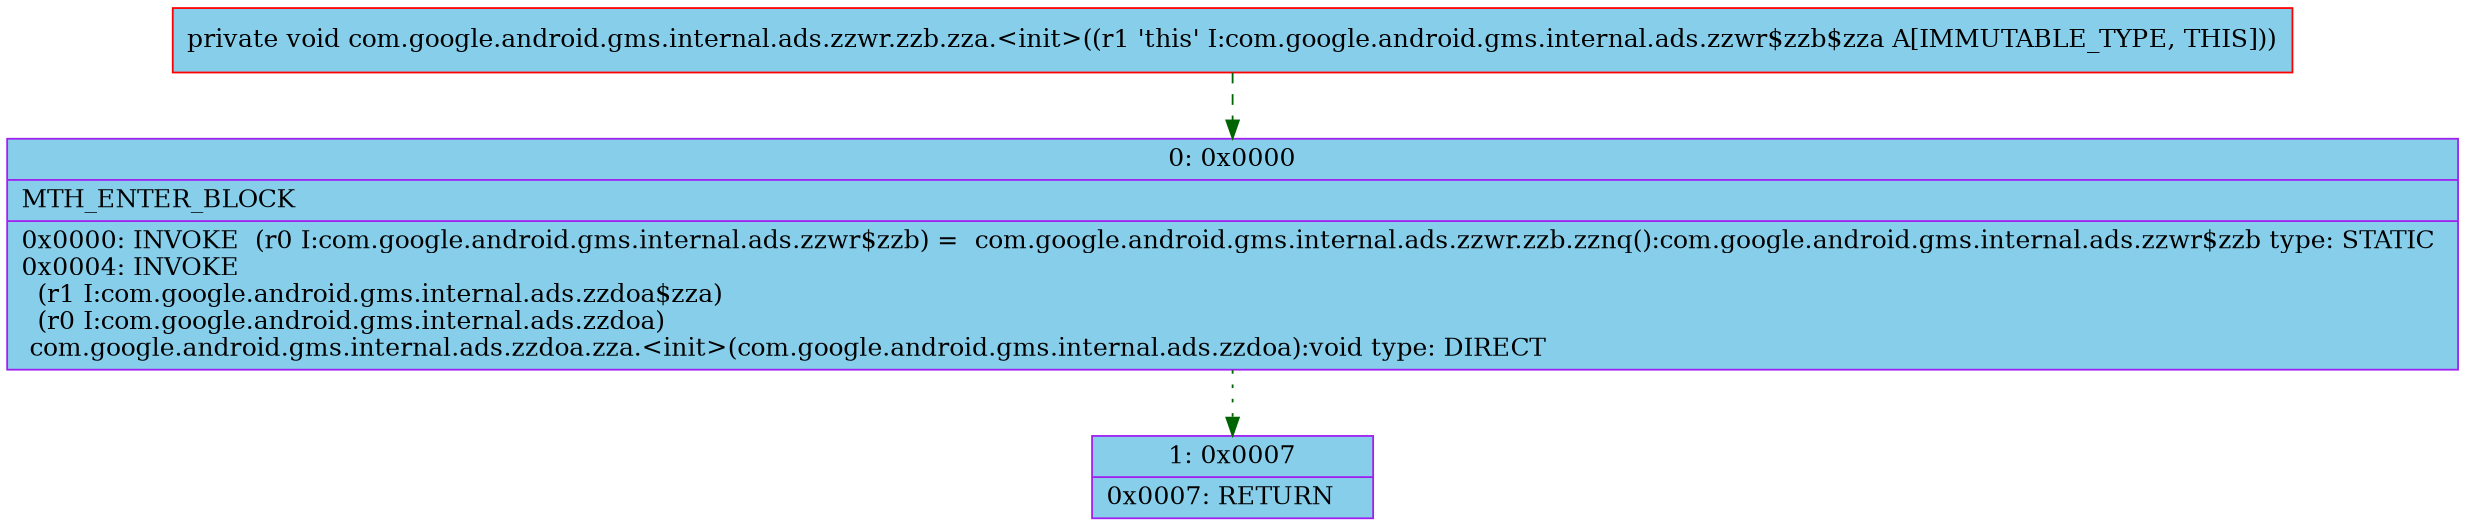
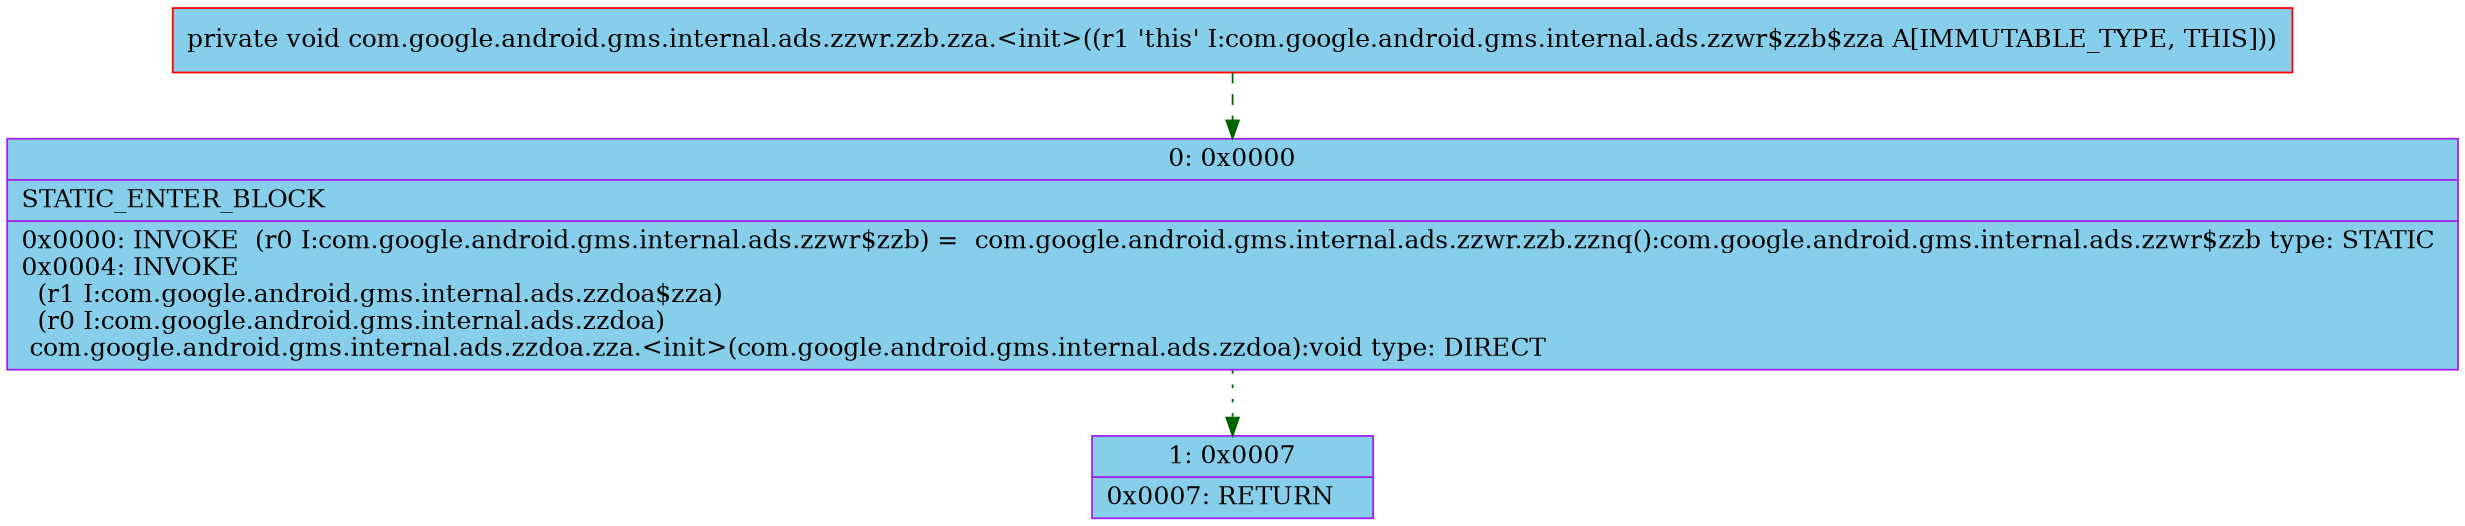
node "0: 0x0000": text "MTH_ENTER_BLOCK" -> "STATIC_ENTER_BLOCK"
